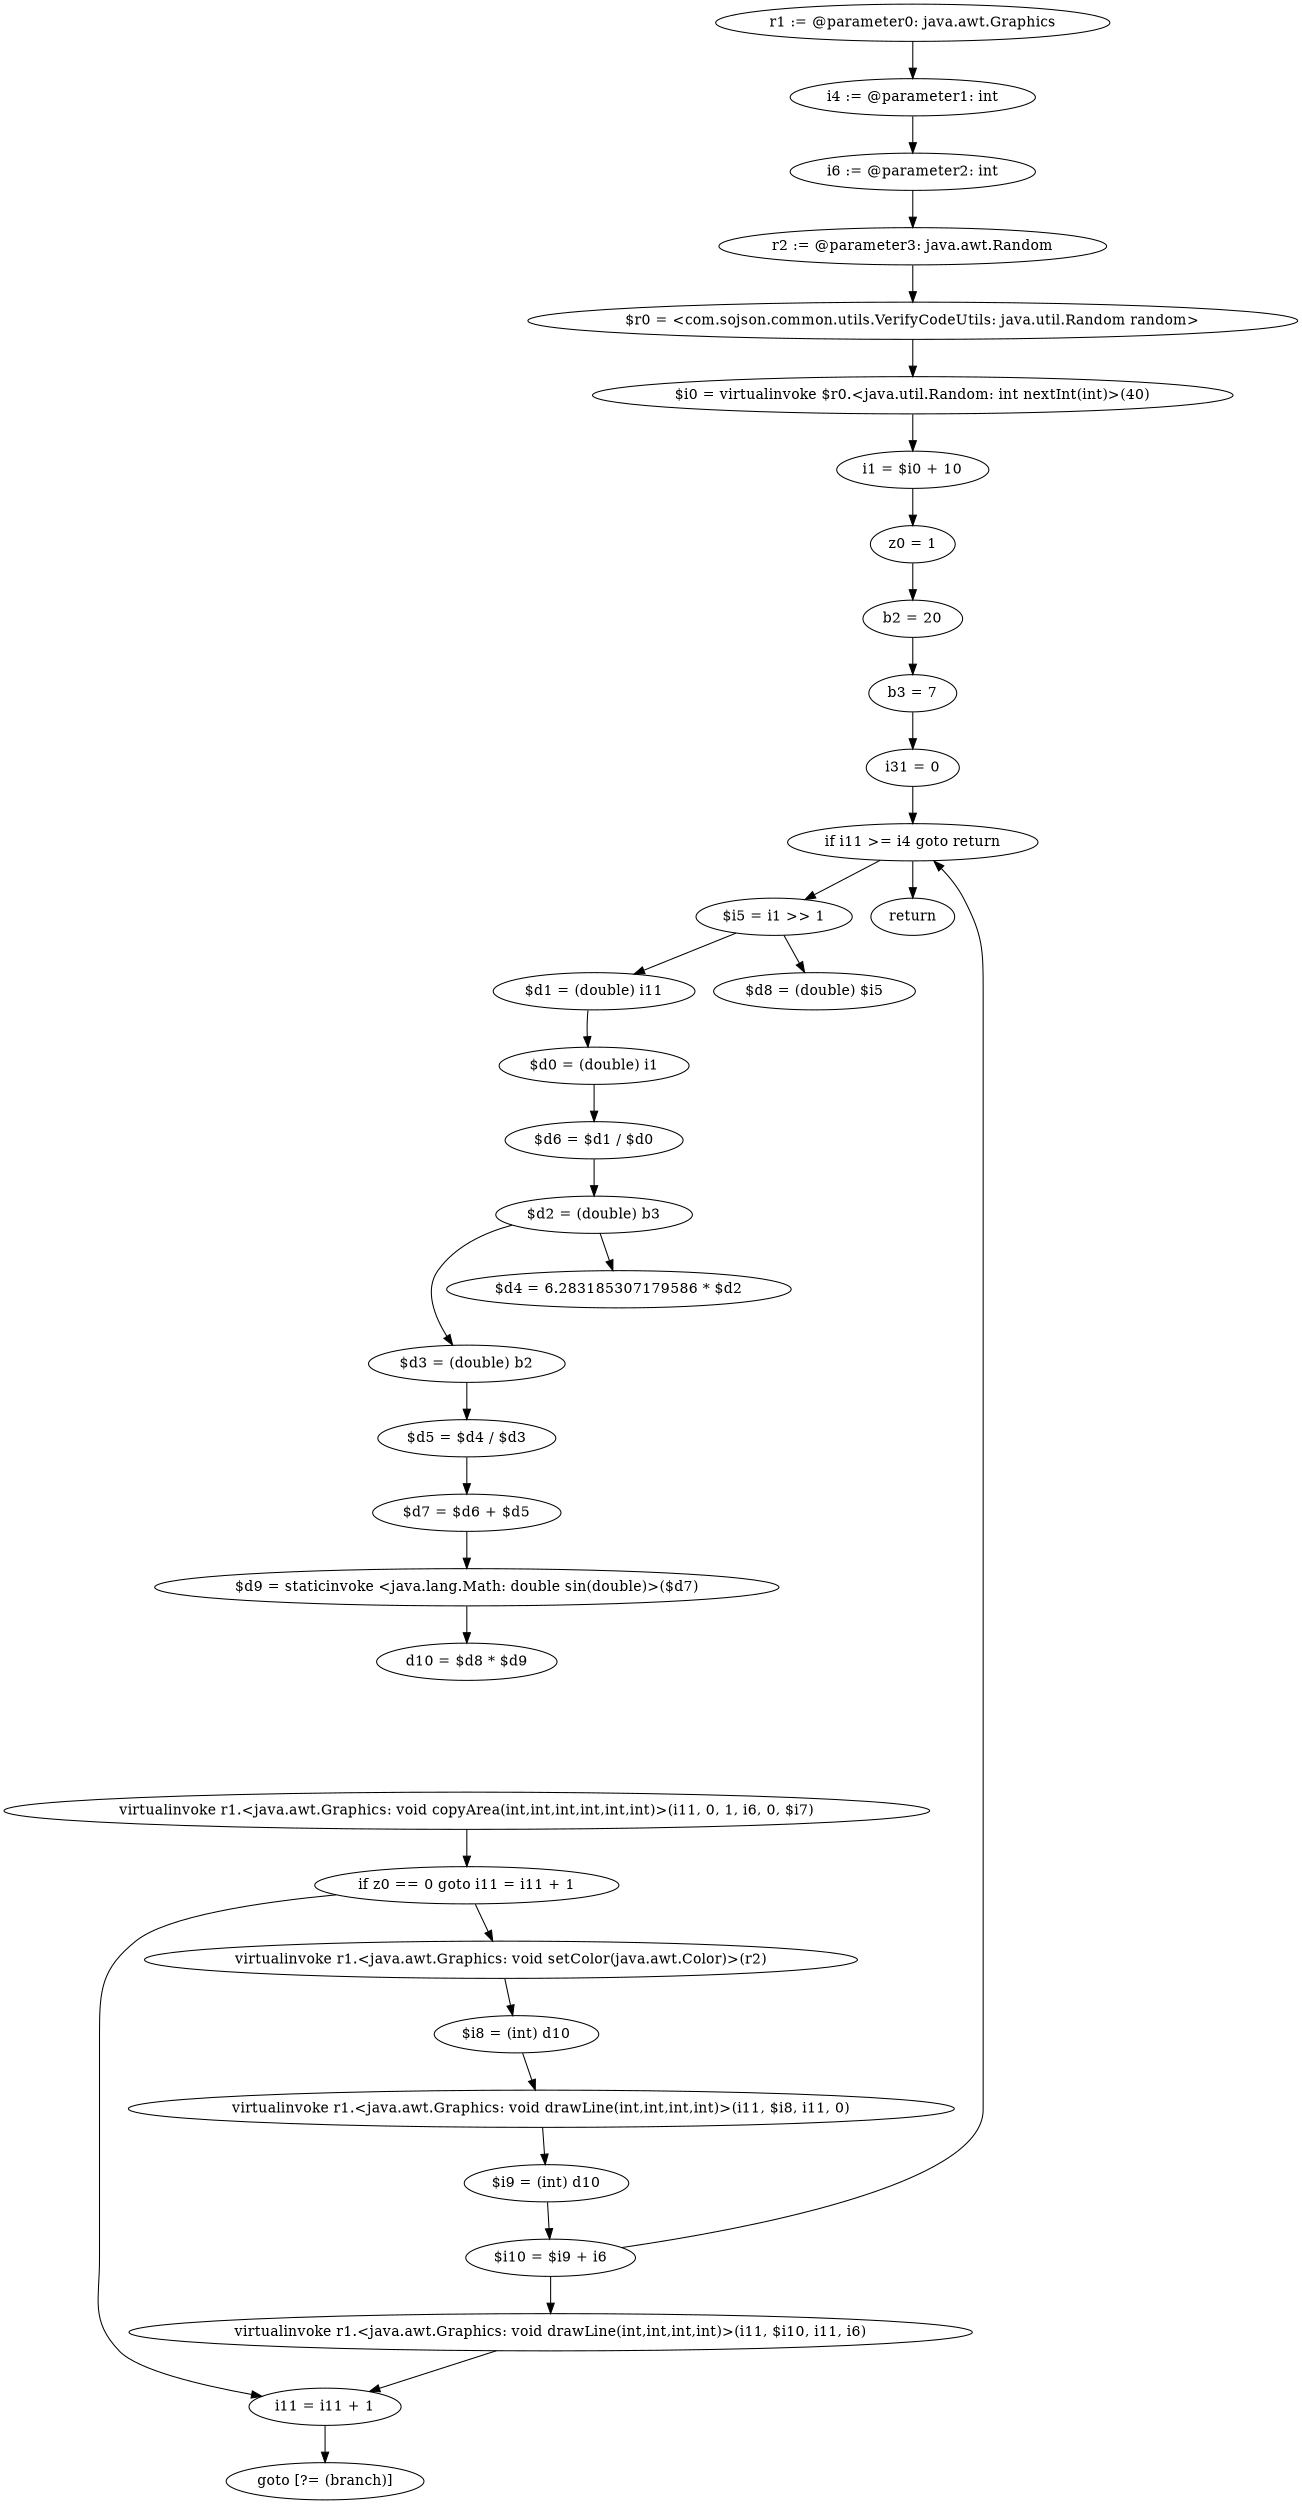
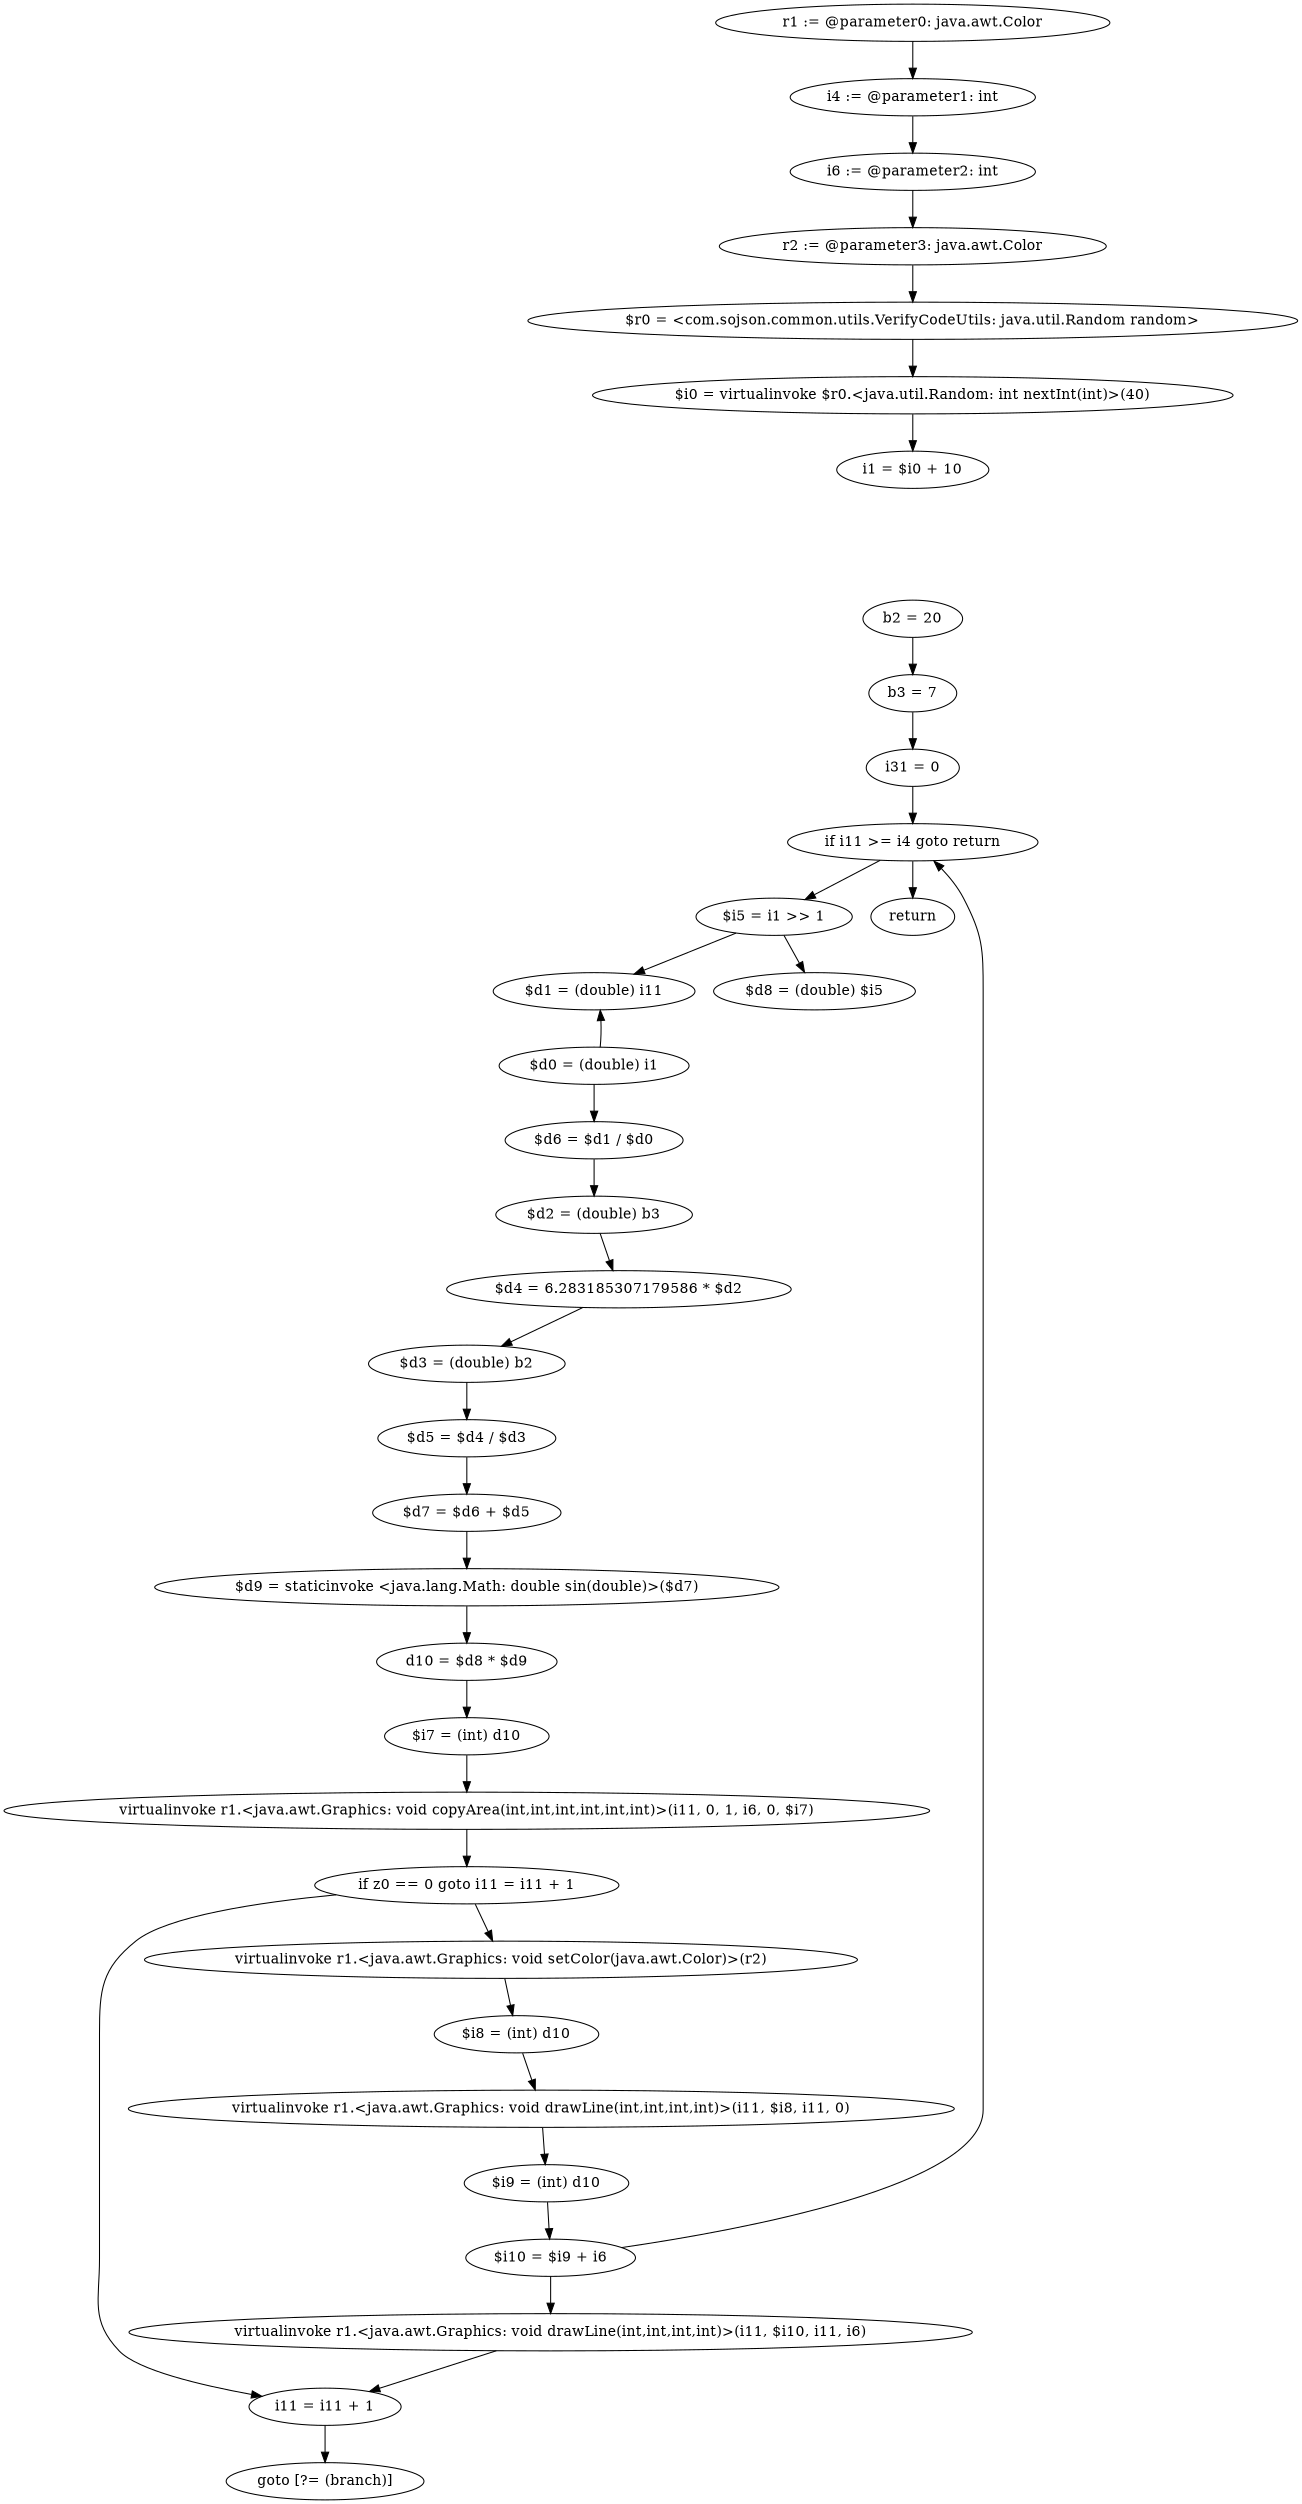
node "r1 := @parameter0: java.awt.Graphics": label "r1 := @parameter0: java.awt.Graphics" -> "r1 := @parameter0: java.awt.Color"
node "r2 := @parameter3: java.awt.Random": label "r2 := @parameter3: java.awt.Random" -> "r2 := @parameter3: java.awt.Color"
node "z0 = 1": removed
edge "$d1 = (double) i11" -> "$d0 = (double) i1": reversed
edge "$d2 = (double) b3" -> "$d3 = (double) b2": now "$d4 = 6.283185307179586 * $d2" -> "$d3 = (double) b2"
node "$i7 = (int) d10": added
